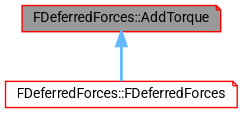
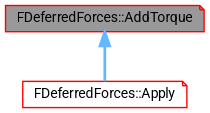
node "FDeferredForces::FDeferredForces": label "FDeferredForces::FDeferredForces" -> "FDeferredForces::Apply"
